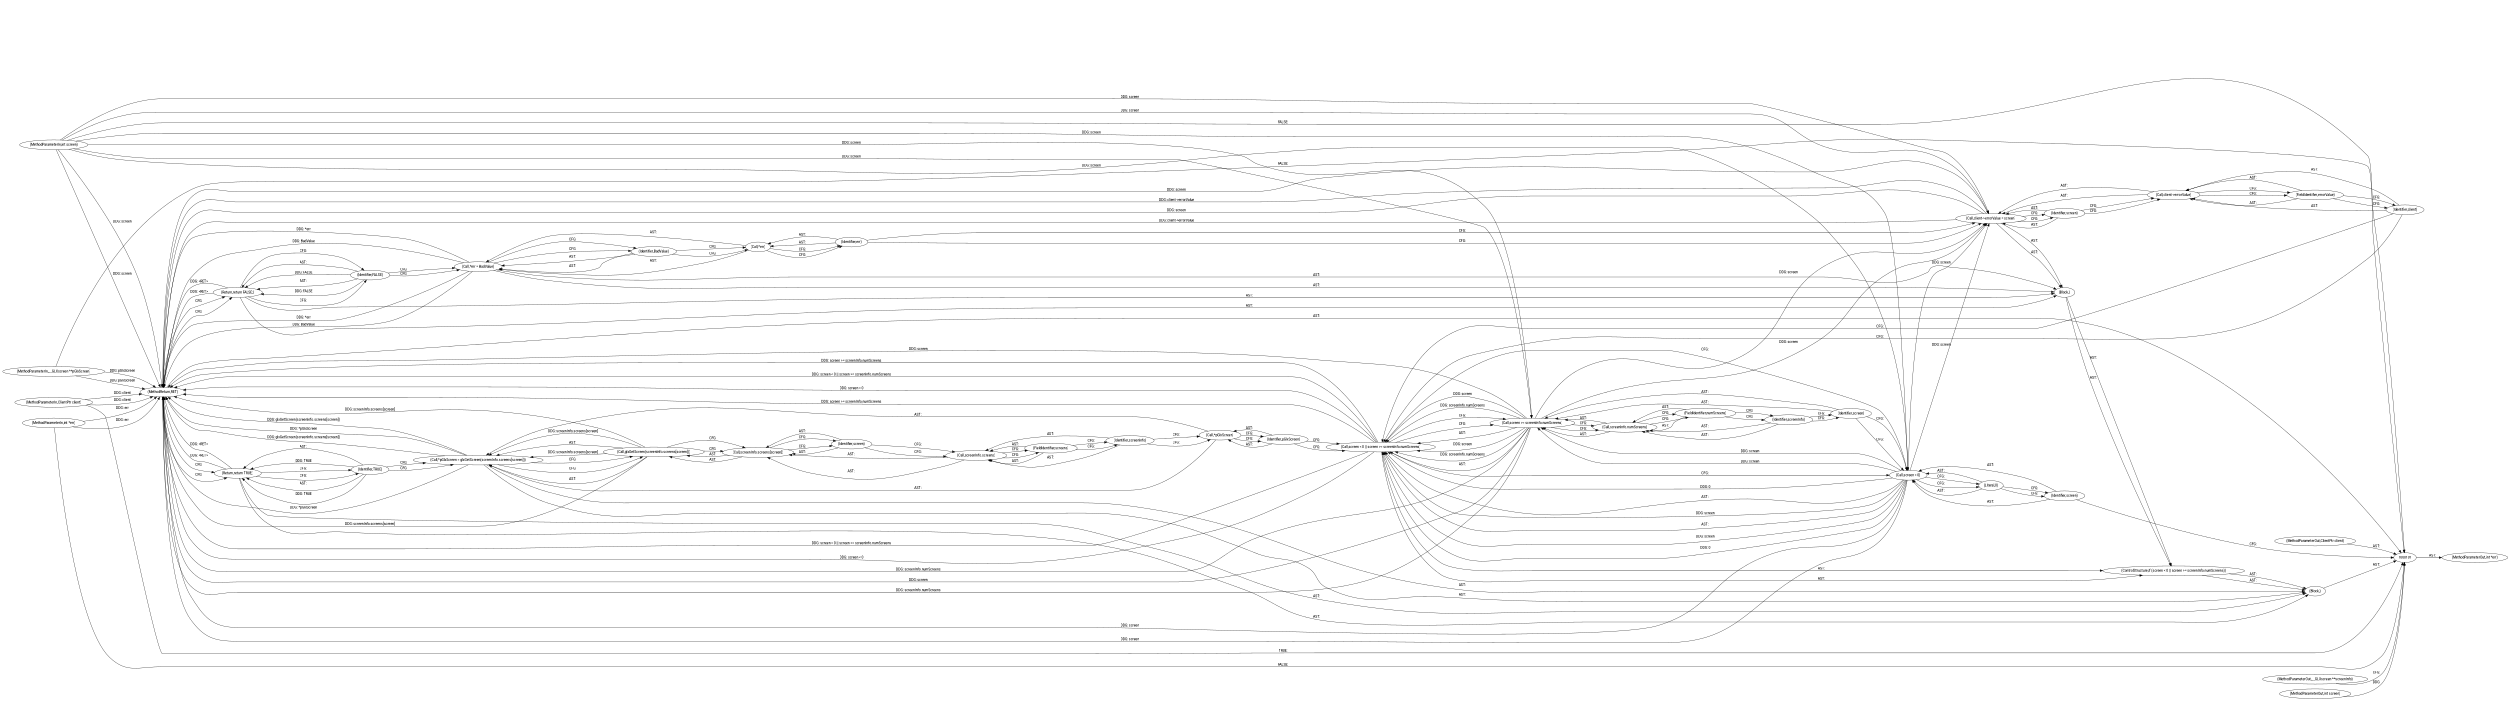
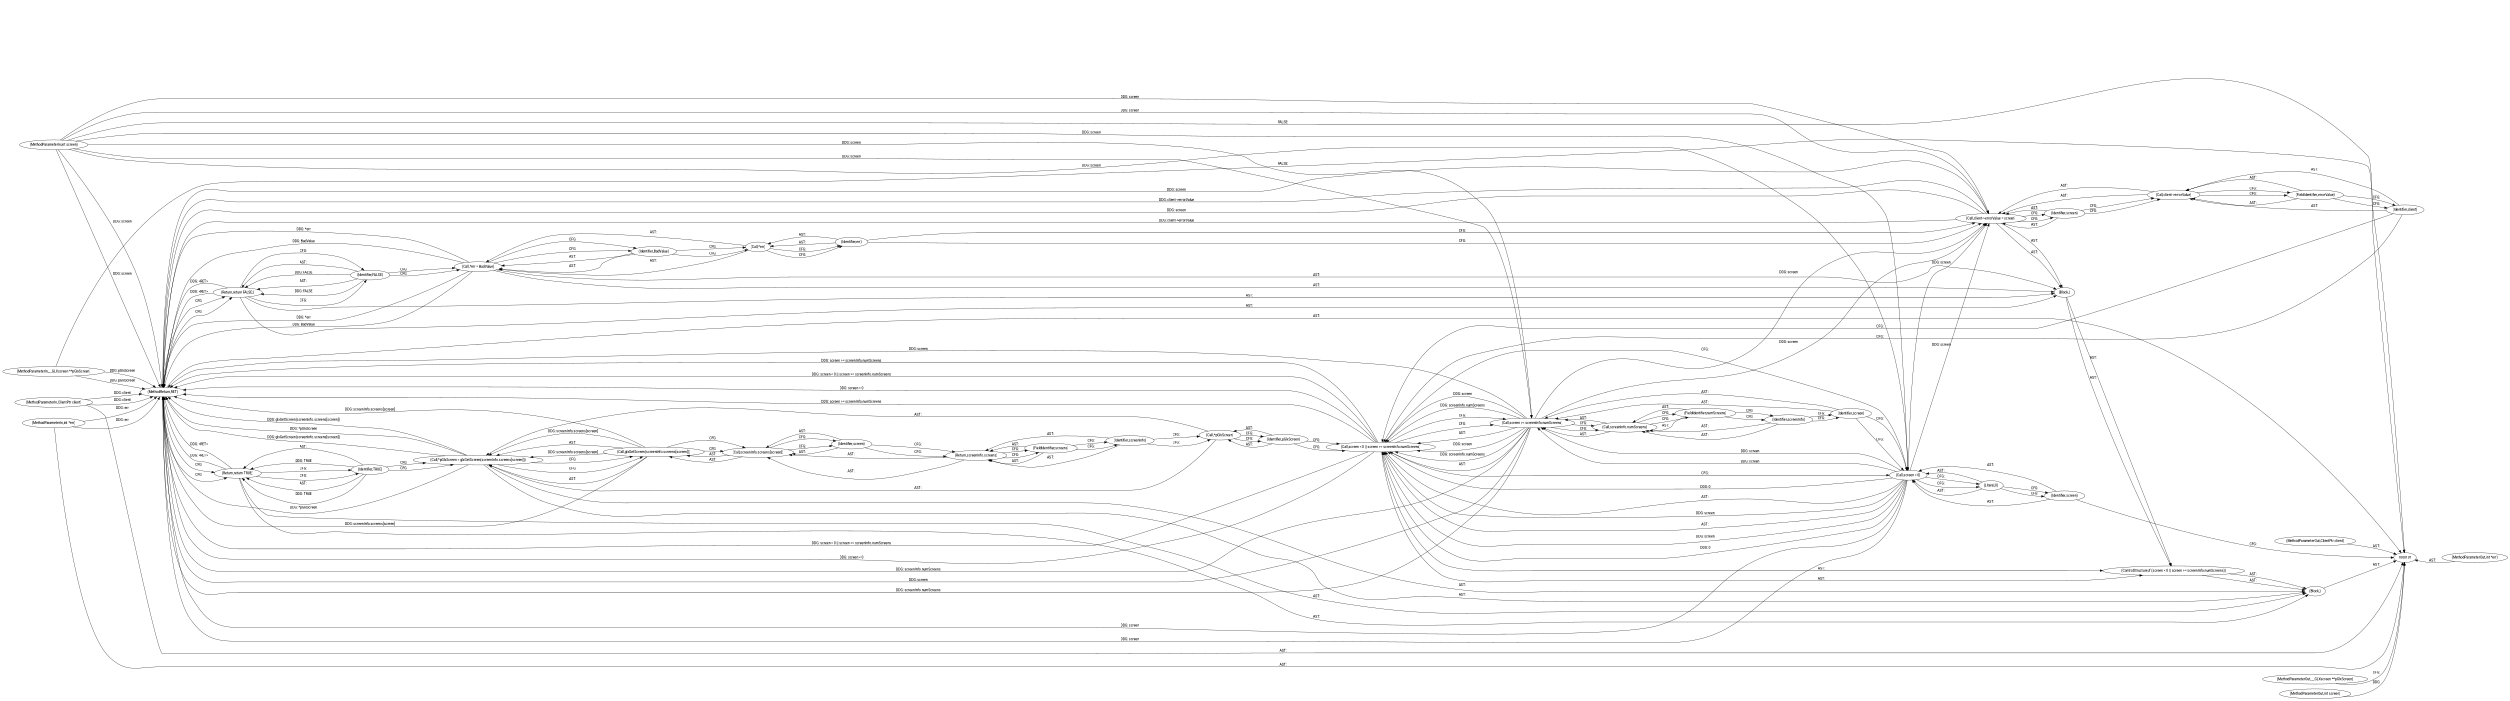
node "(Call,screenInfo.screens)": label "(Call,screenInfo.screens)" -> "(Return,screenInfo.screens)"
edge "1000101" -> "(MethodParameterOut,int *err)": reversed
edge "(MethodParameterIn,ClientPtr client)" -> "1000101": label "TRUE: " -> "AST: "
edge "(MethodParameterIn,int *err)" -> "1000101": label "FALSE: " -> "AST: "
node "(MethodParameterOut,__GLXscreen **screenInfo)": label "(MethodParameterOut,__GLXscreen **screenInfo)" -> "(MethodParameterOut,__GLXscreen **pGlxScreen)"
